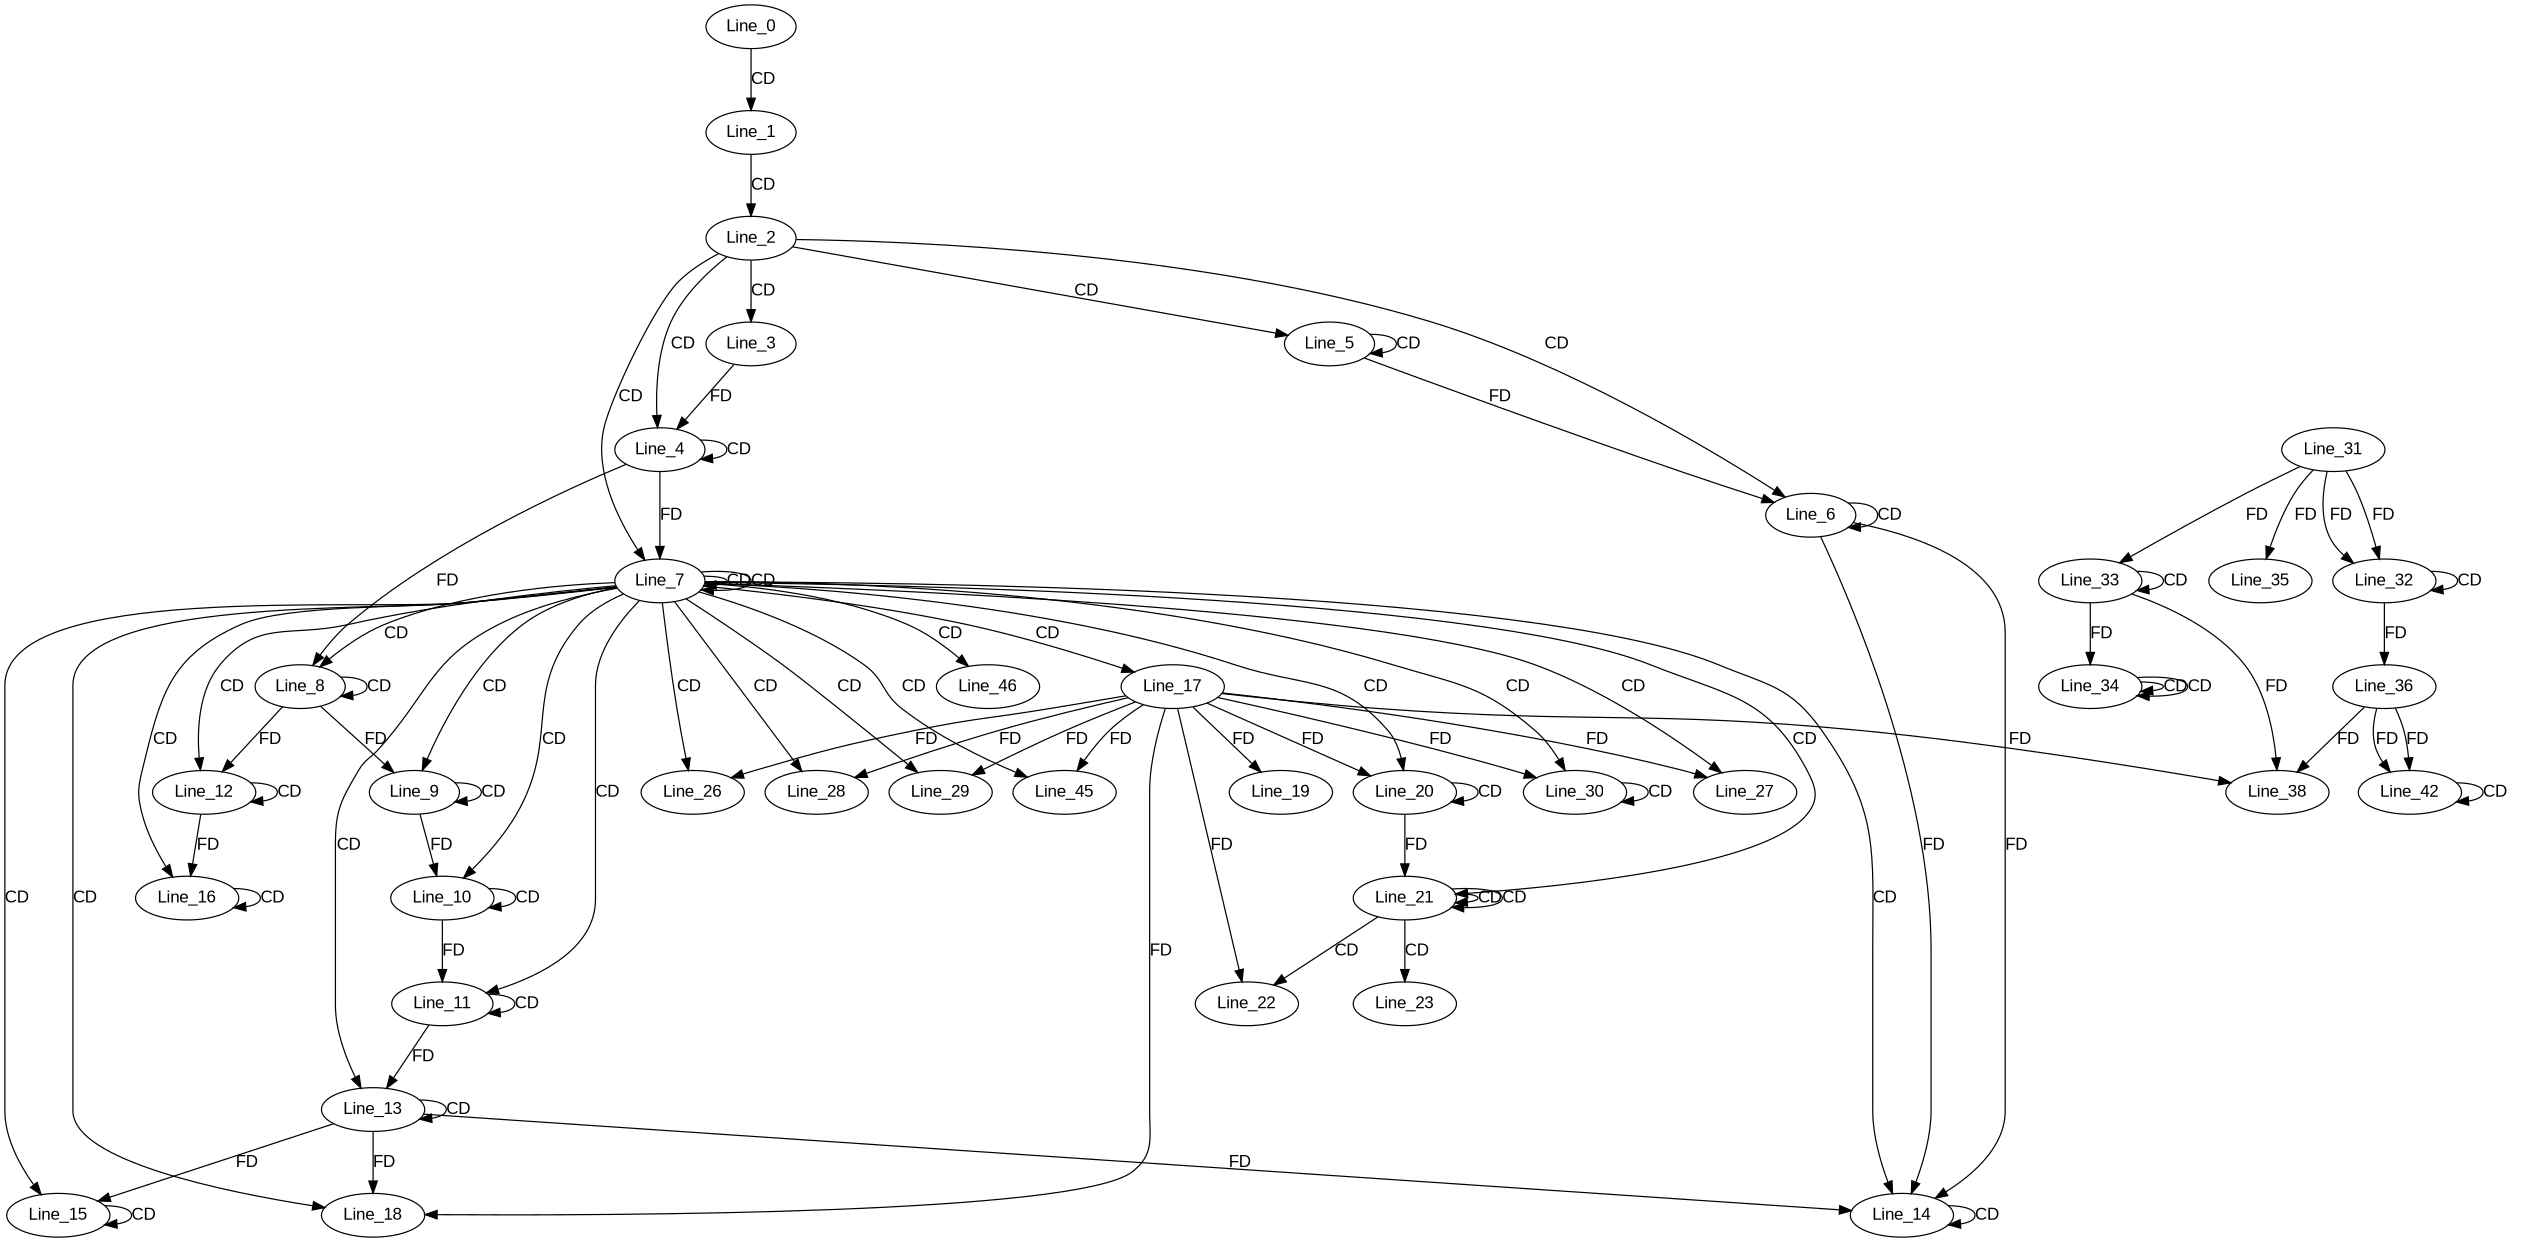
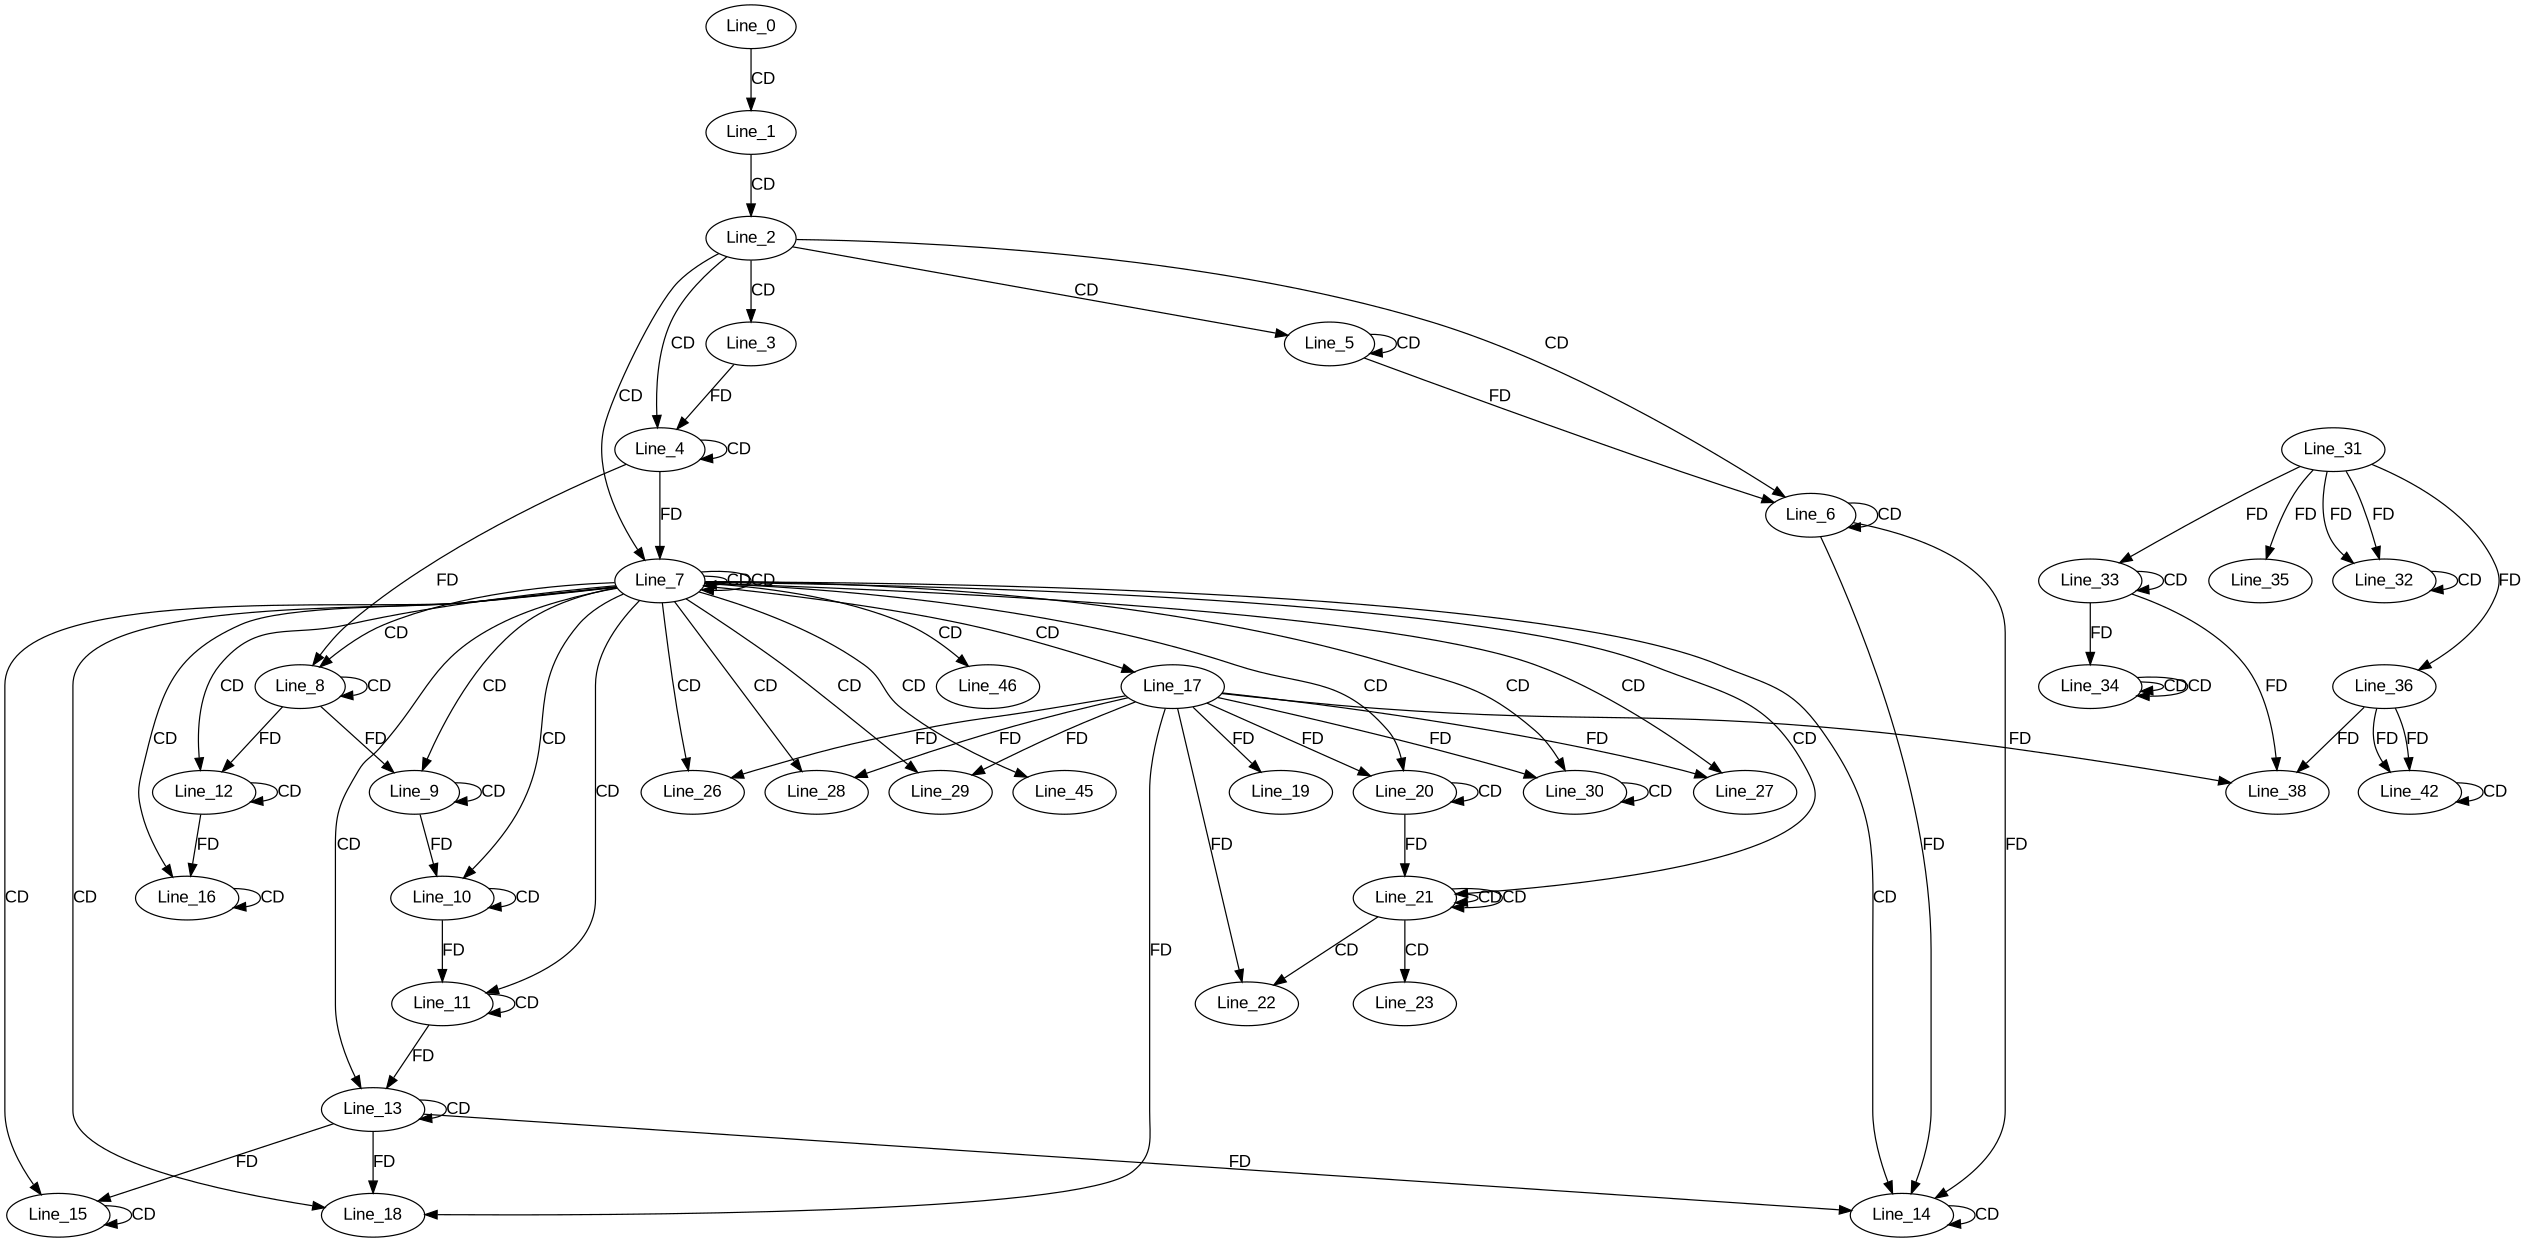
edge "Line_32" -> "Line_36": now "Line_31" -> "Line_36"
edge "Line_17" -> "Line_45": removed, label "FD"
